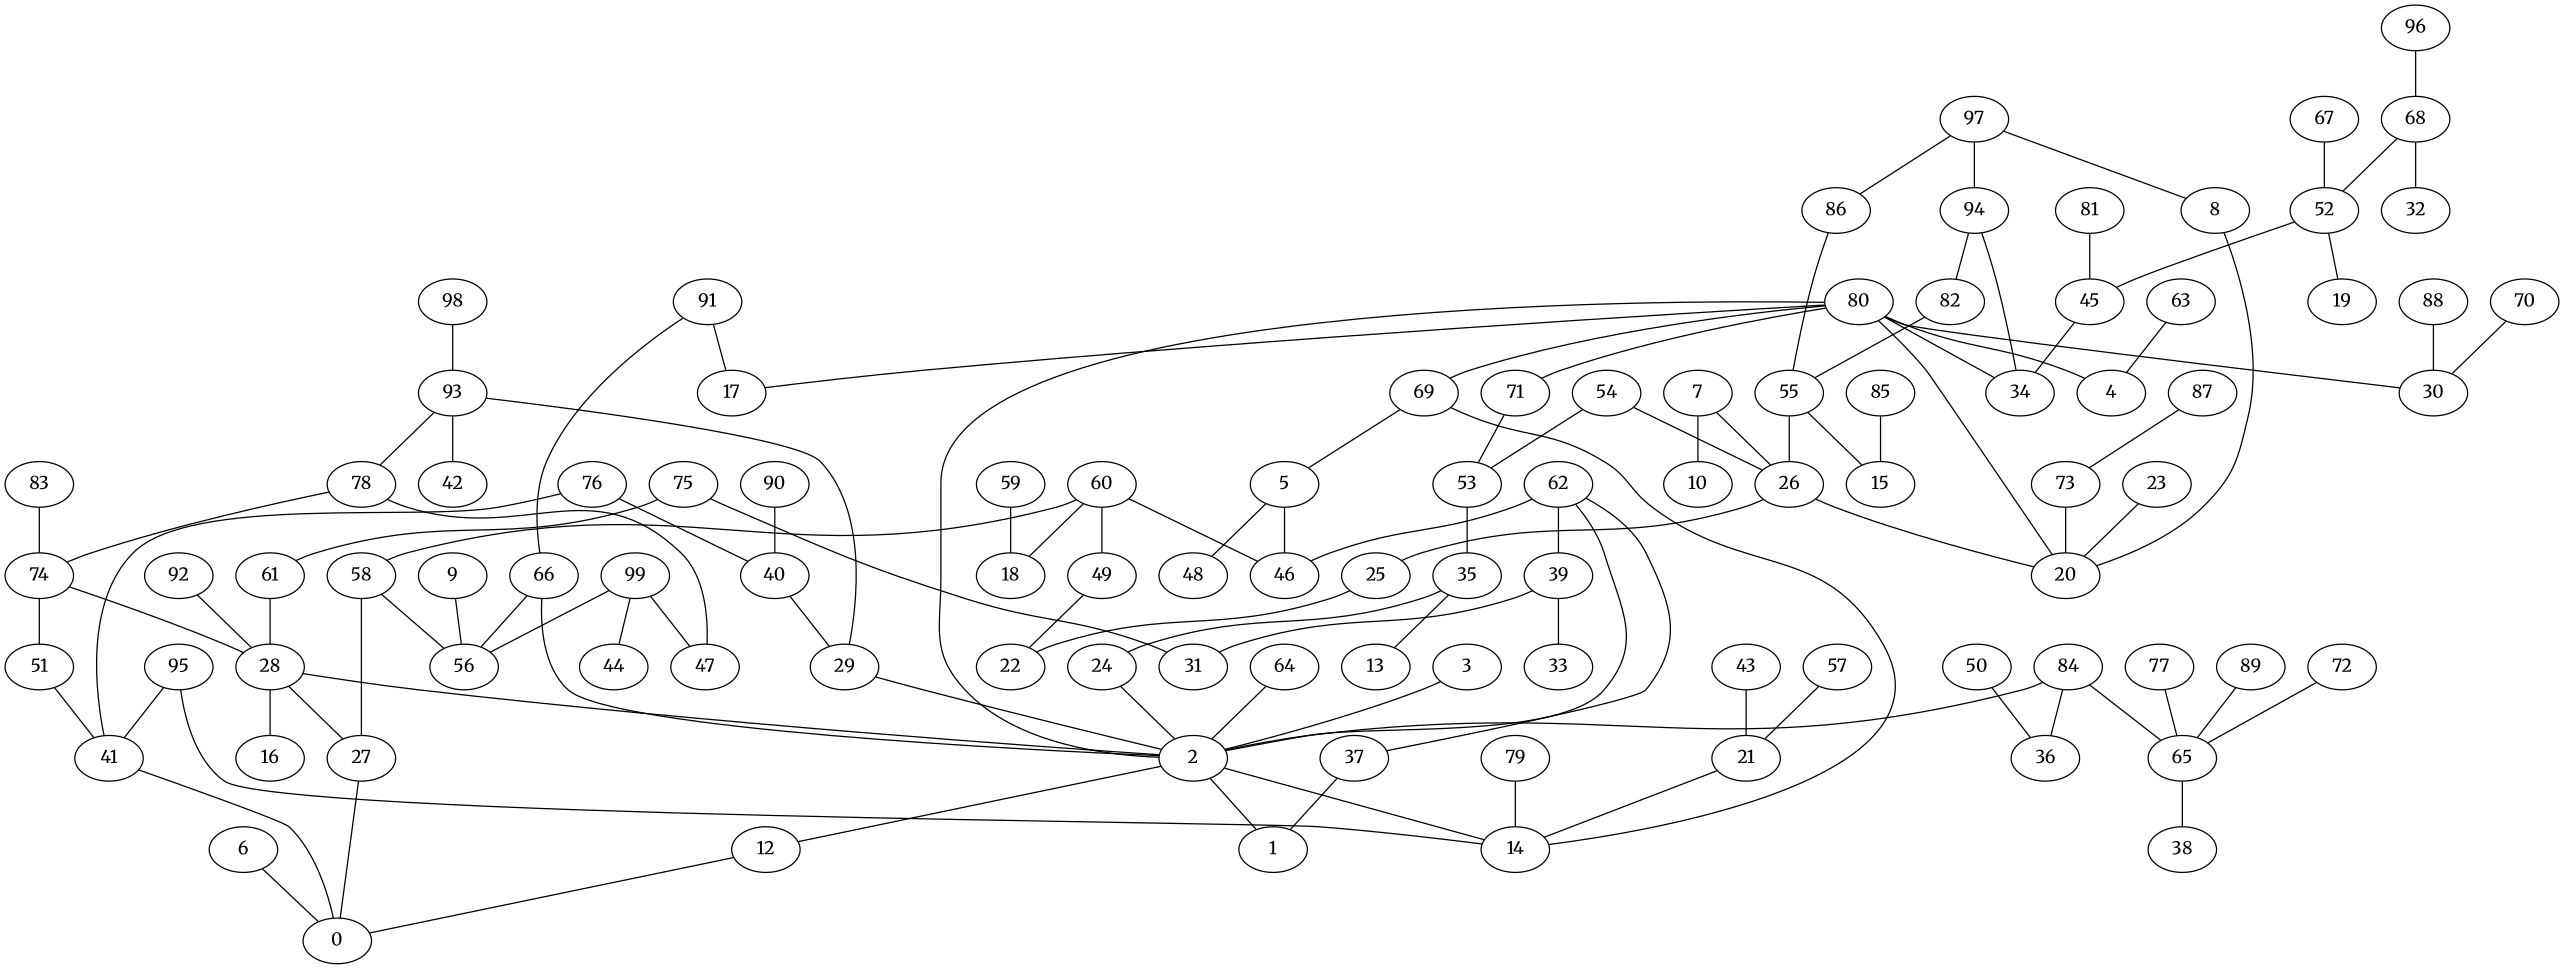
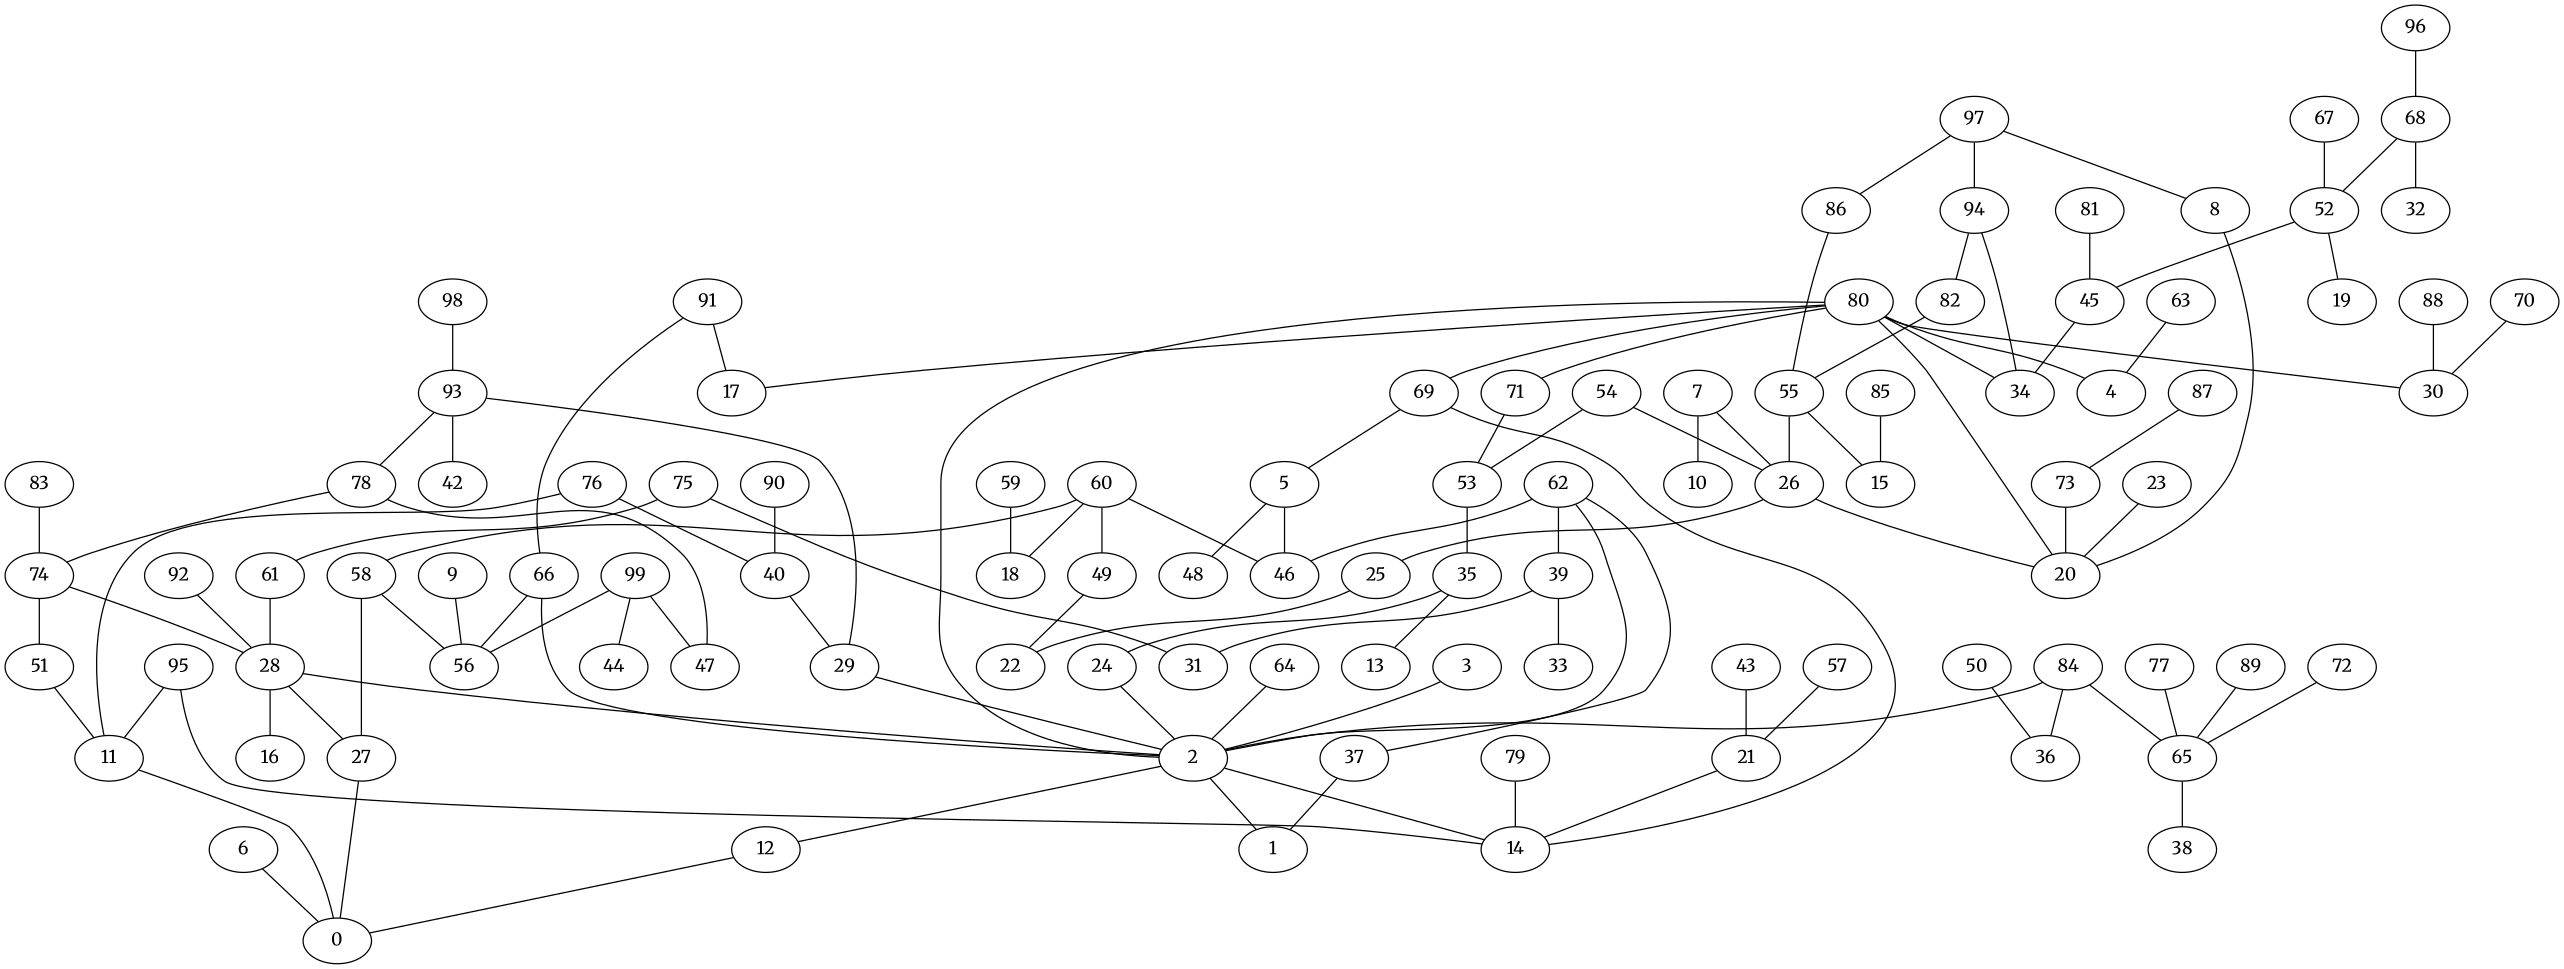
node "41": label "41" -> "11"
